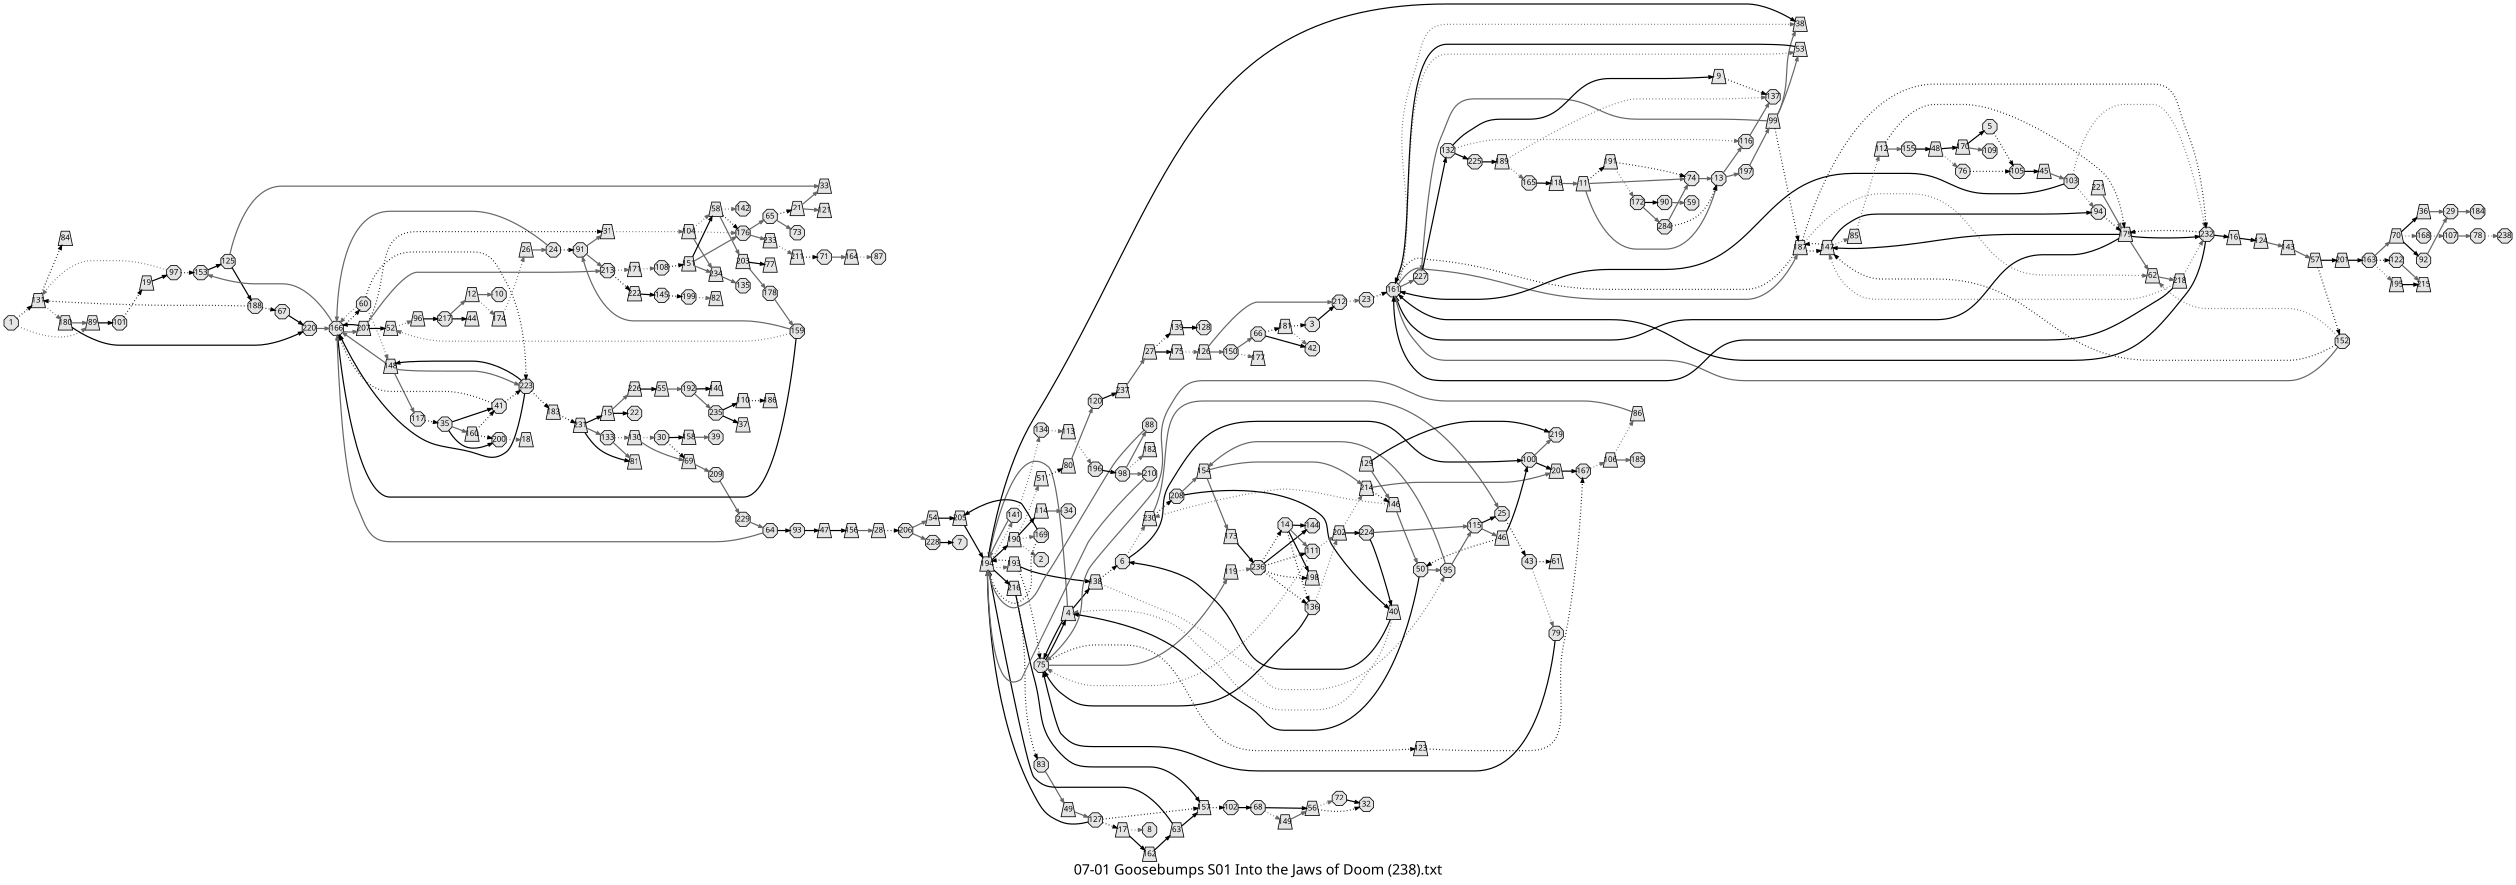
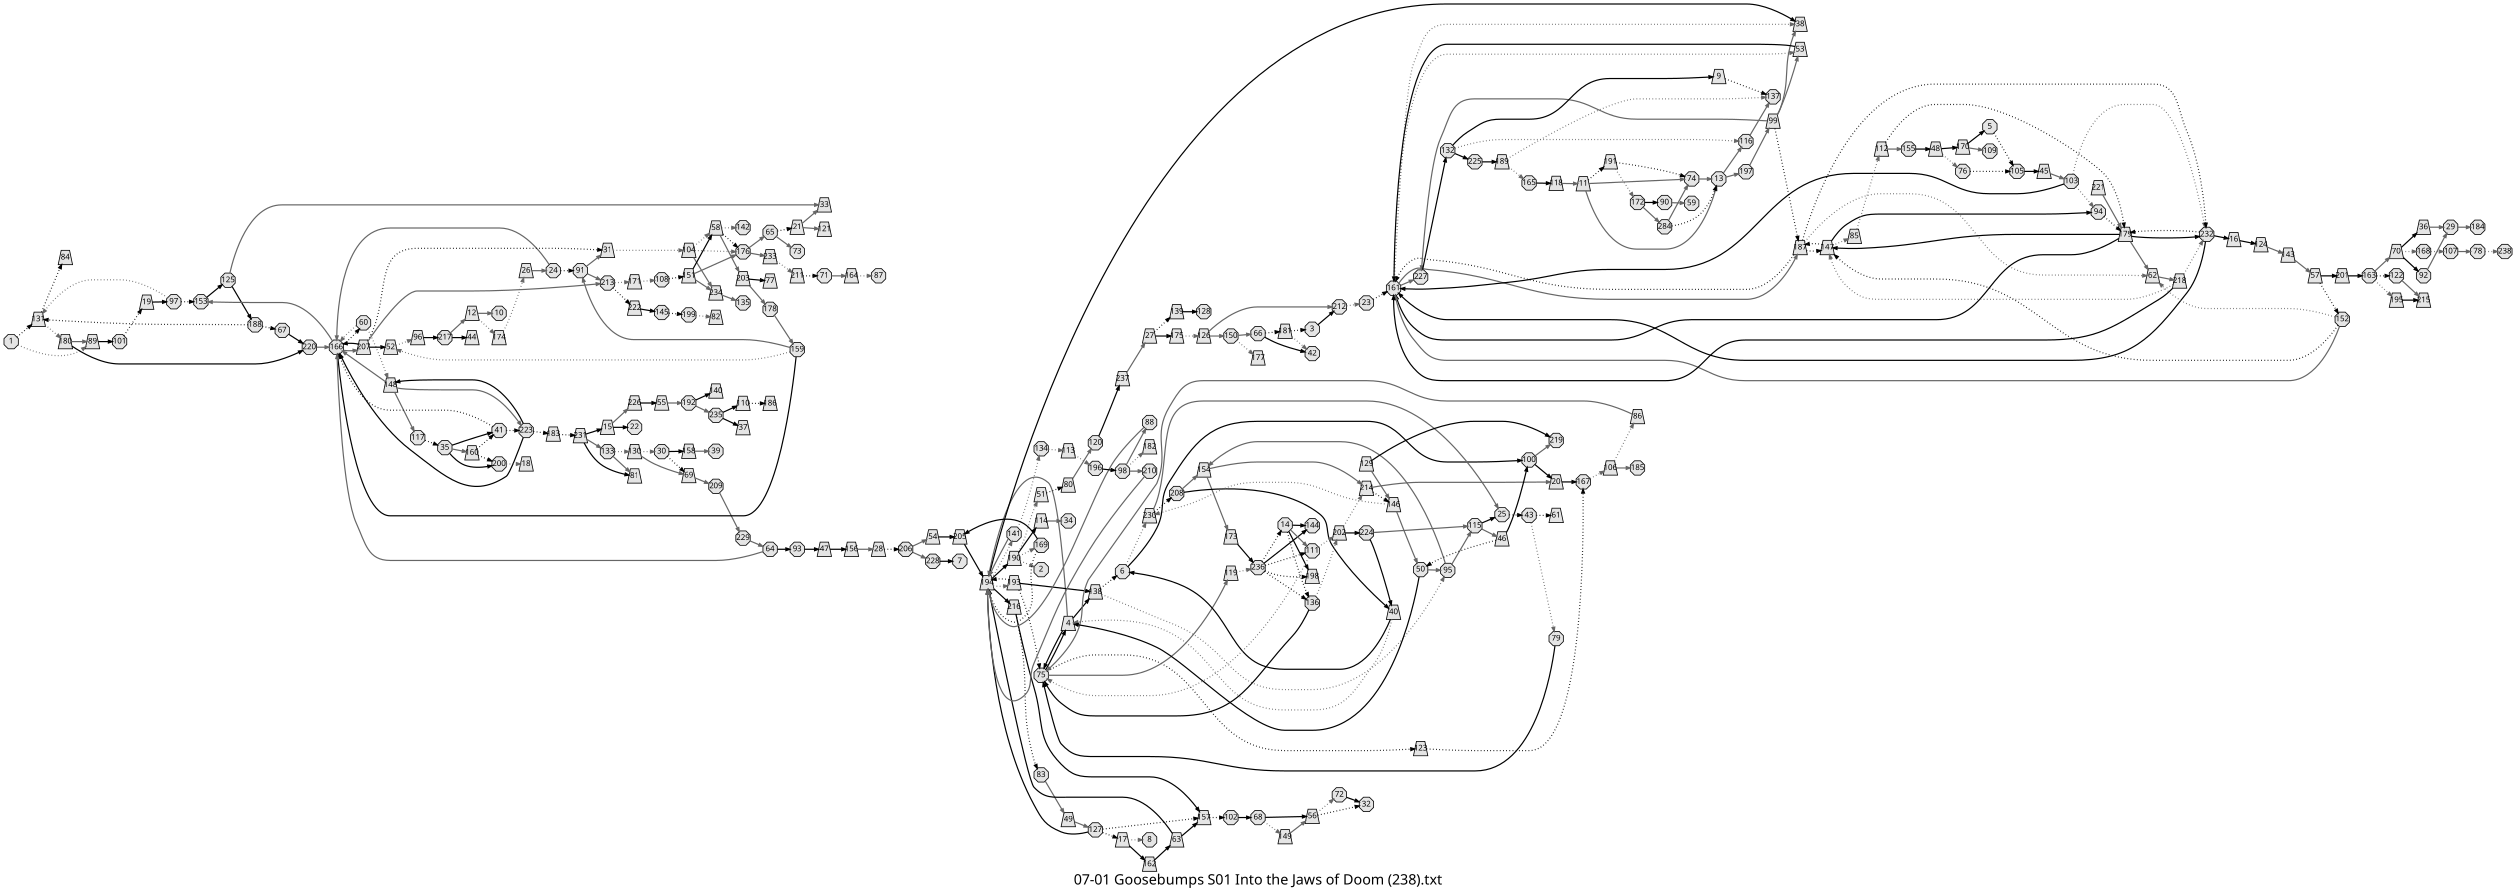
edge "60" -> "223": removed
